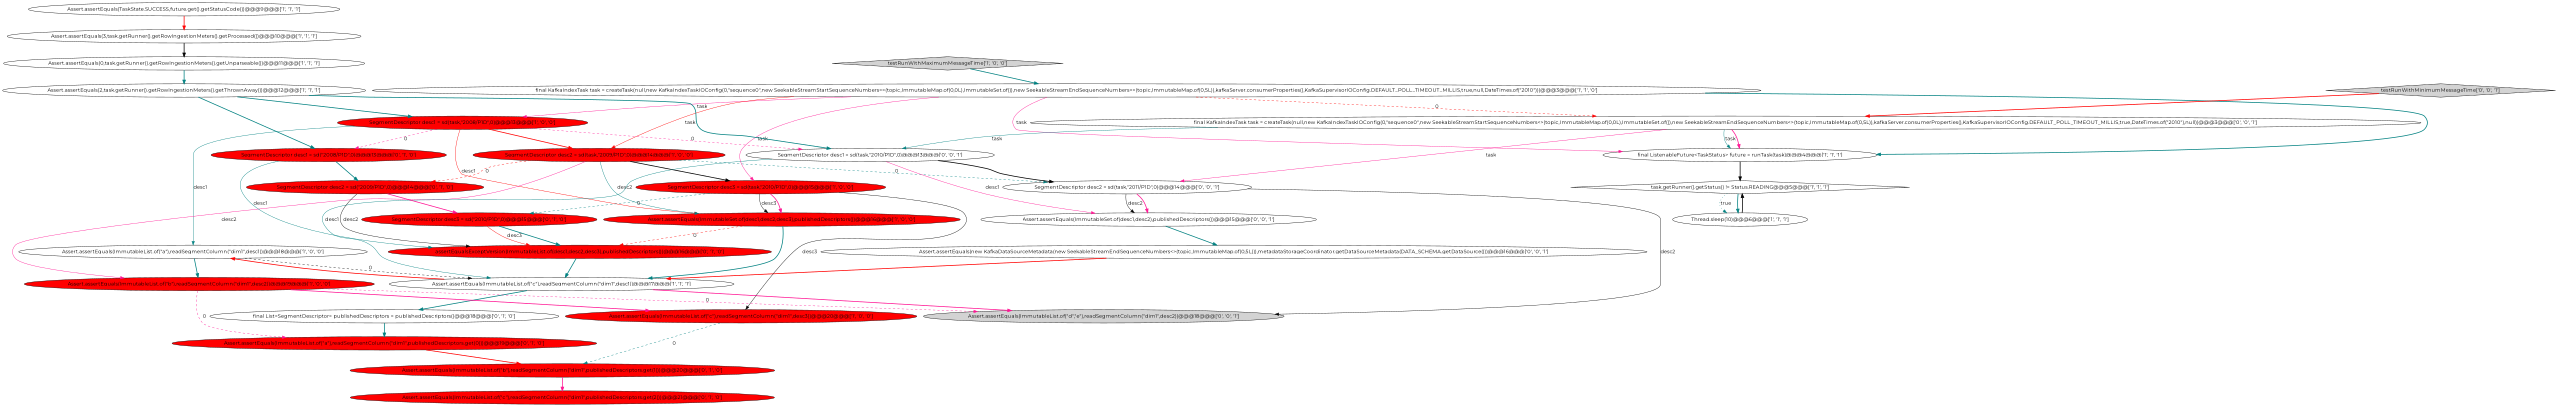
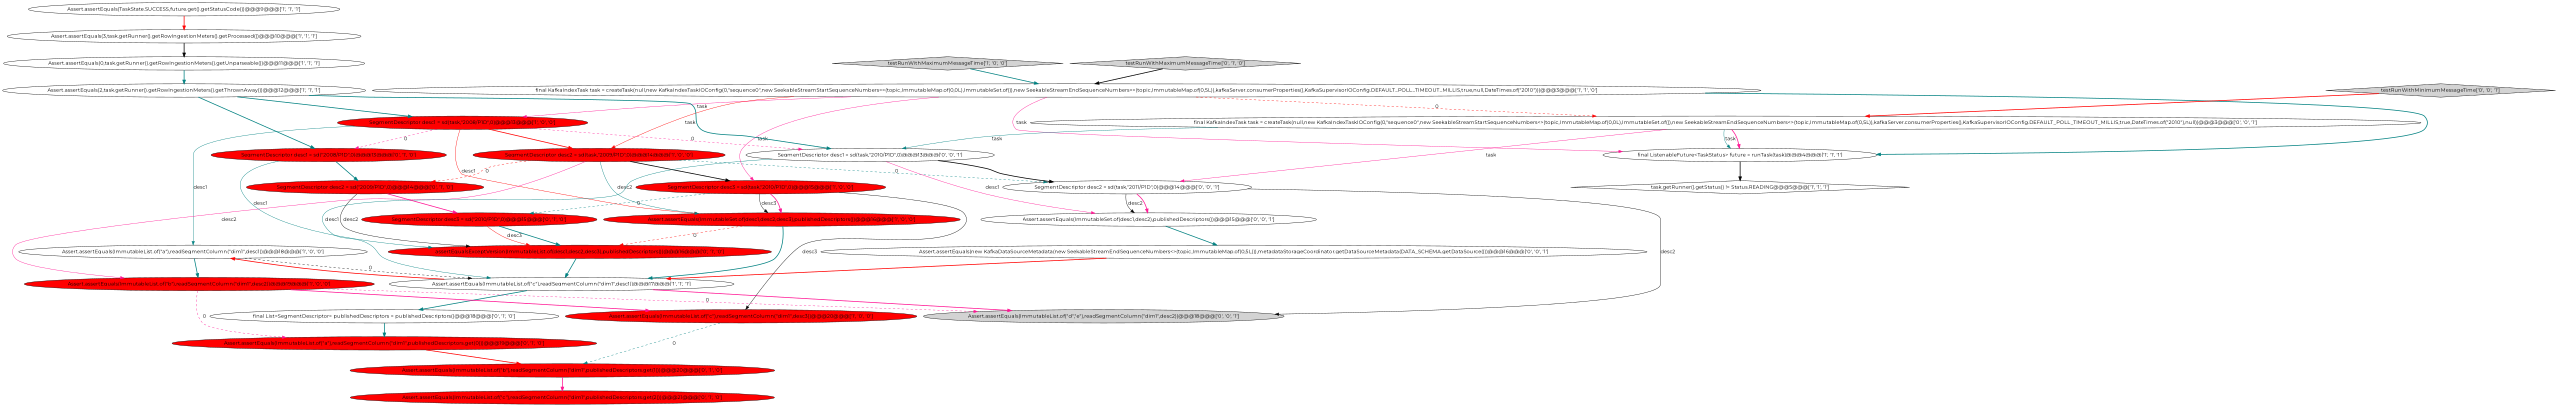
node "testRunWithMaximumMessageTime['0', '1', '0']": added
node "Thread.sleep(10)@@@6@@@['1', '1', '1']": removed
